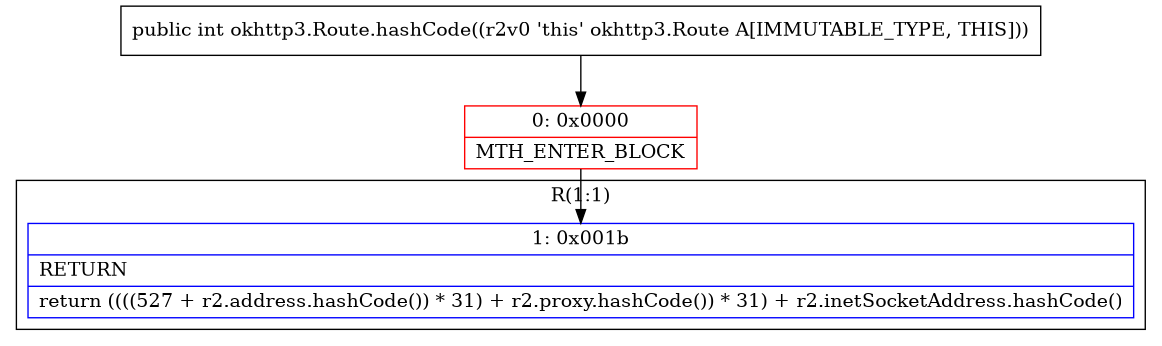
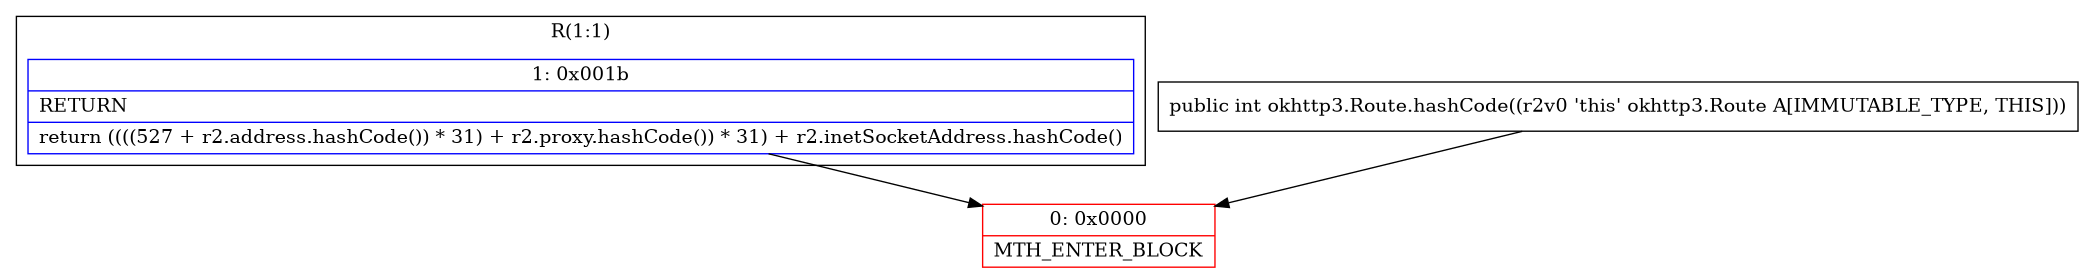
edge "0: 0x0000" -> "1: 0x001b": reversed
